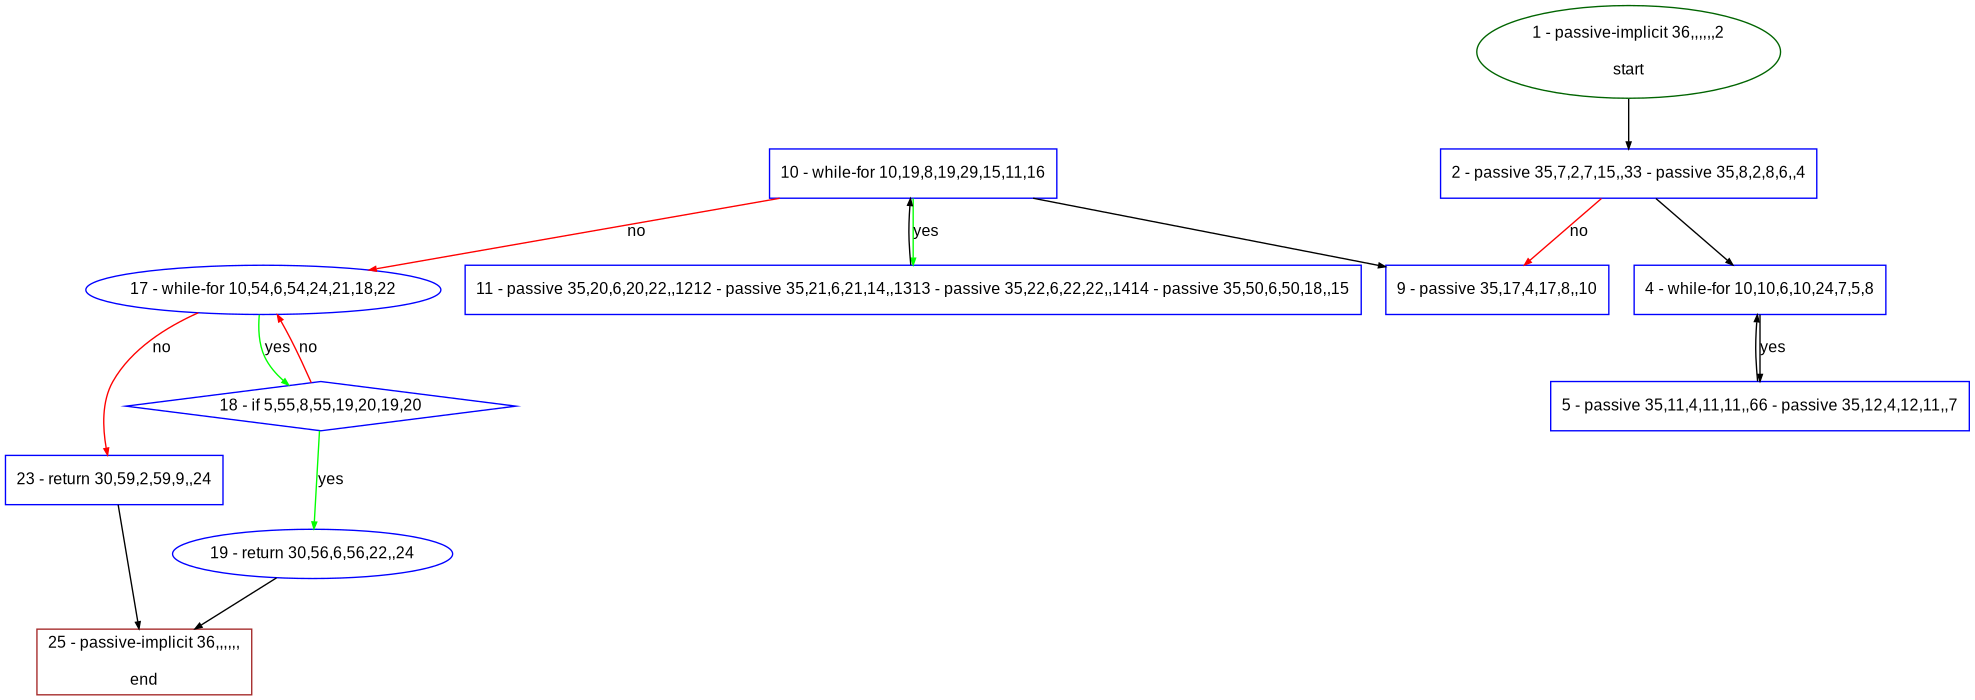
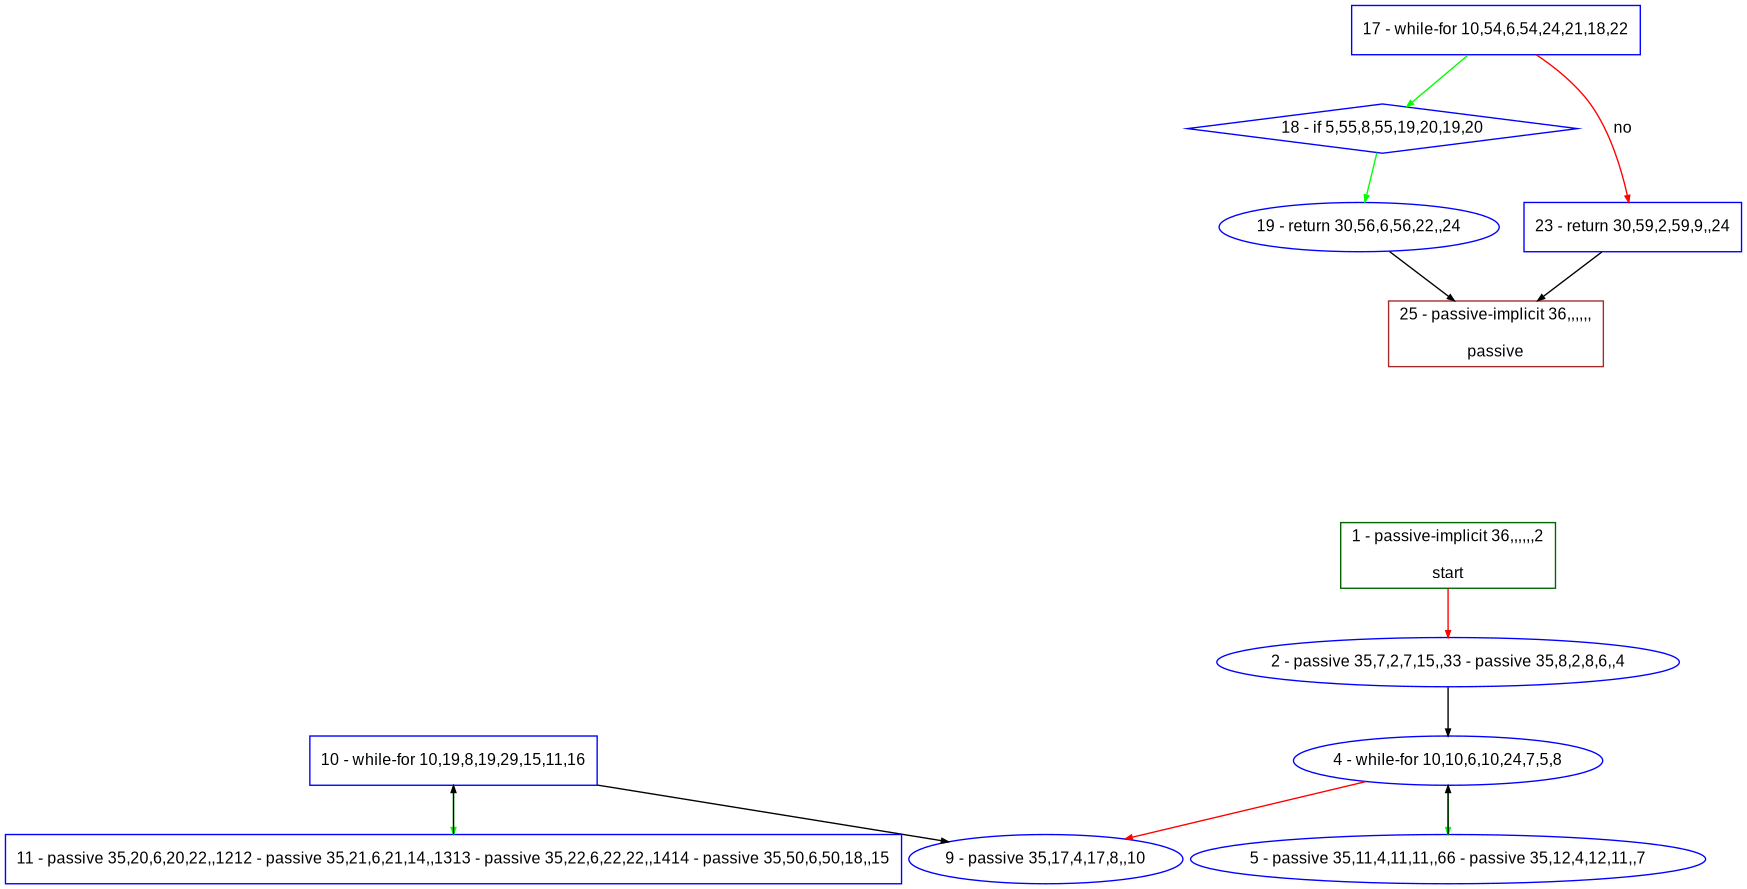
node "1 - passive-implicit 36,,,,,,2 start": shape ellipse -> box
edge "1 - passive-implicit 36,,,,,,2 start" -> "2 - passive 35,7,2,7,15,,33 - passive 35,8,2,8,6,,4": color #000000 -> #ff0000
node "2 - passive 35,7,2,7,15,,33 - passive 35,8,2,8,6,,4": shape box -> ellipse
edge "2 - passive 35,7,2,7,15,,33 - passive 35,8,2,8,6,,4" -> "9 - passive 35,17,4,17,8,,10": now "4 - while-for 10,10,6,10,24,7,5,8" -> "9 - passive 35,17,4,17,8,,10"
edge "10 - while-for 10,19,8,19,29,15,11,16" -> "17 - while-for 10,54,6,54,24,21,18,22": removed, label "no"
node "17 - while-for 10,54,6,54,24,21,18,22": shape ellipse -> box
node "9 - passive 35,17,4,17,8,,10": shape box -> ellipse
node "4 - while-for 10,10,6,10,24,7,5,8": shape box -> ellipse
edge "4 - while-for 10,10,6,10,24,7,5,8" -> "5 - passive 35,11,4,11,11,,66 - passive 35,12,4,12,11,,7": color #000000 -> #00ff00
edge "18 - if 5,55,8,55,19,20,19,20" -> "17 - while-for 10,54,6,54,24,21,18,22": removed, label "no"
node "5 - passive 35,11,4,11,11,,66 - passive 35,12,4,12,11,,7": shape box -> ellipse
node "25 - passive-implicit 36,,,,,, end": label "25 - passive-implicit 36,,,,,, end" -> "25 - passive-implicit 36,,,,,, passive"
